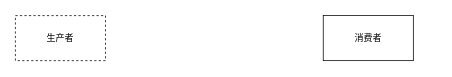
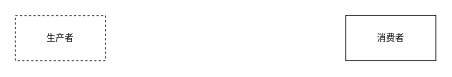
node "消费者": moved (368, 38) -> (390, 38)
